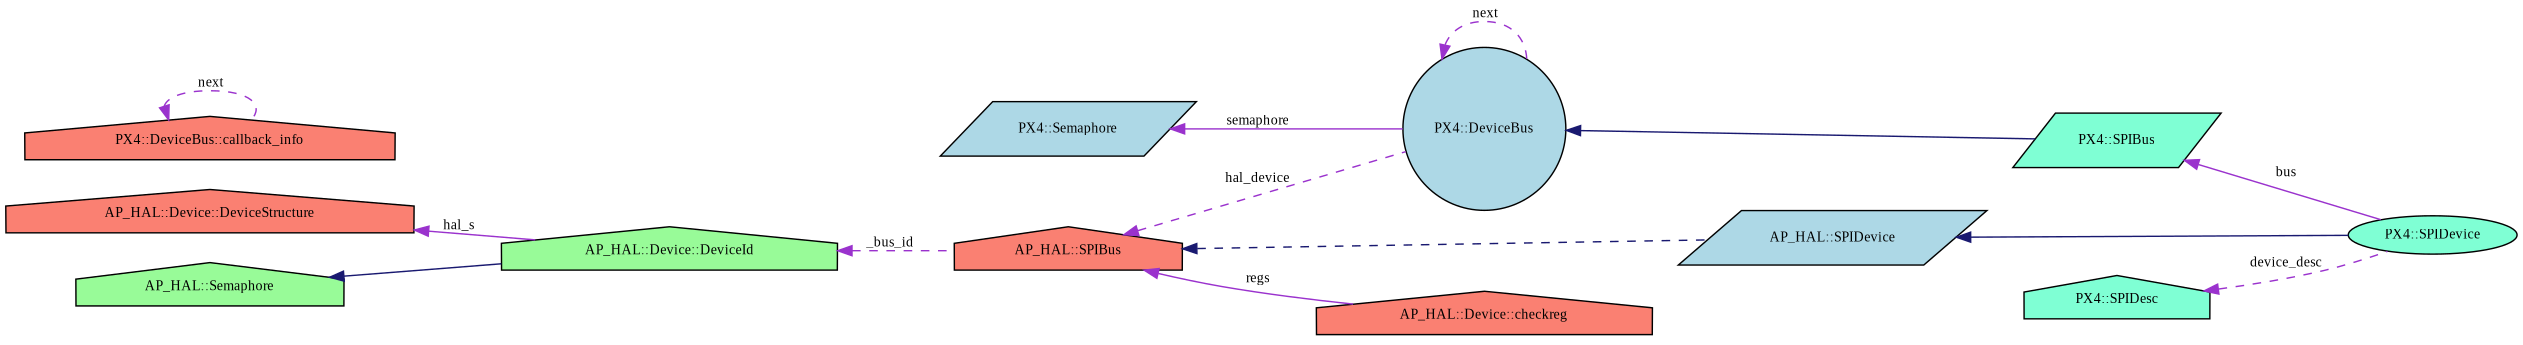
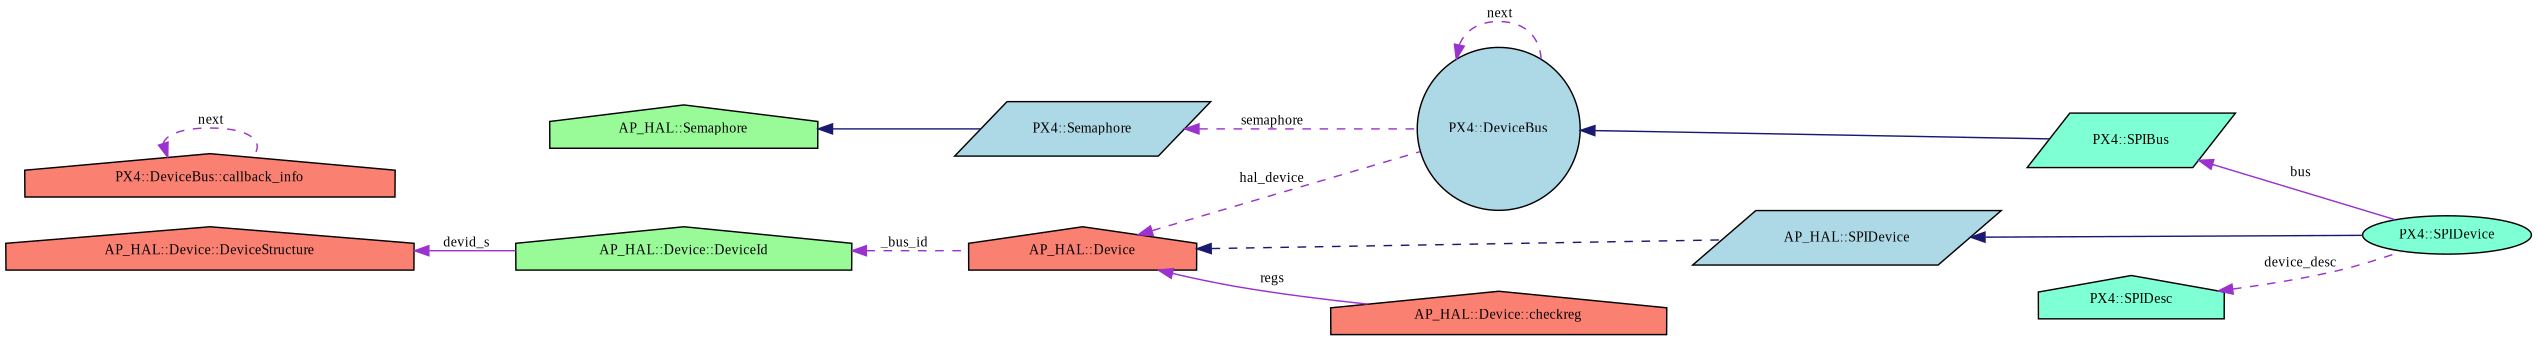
edge "PX4::DeviceBus" -> "PX4::Semaphore": style solid -> dashed
edge "AP_HAL::Device::DeviceId" -> "AP_HAL::Device::DeviceStructure": label " hal_s" -> " devid_s"
node "AP_HAL::SPIBus": label "AP_HAL::SPIBus" -> "AP_HAL::Device"
edge "AP_HAL::Device::DeviceId" -> "AP_HAL::Semaphore": now "PX4::Semaphore" -> "AP_HAL::Semaphore"
